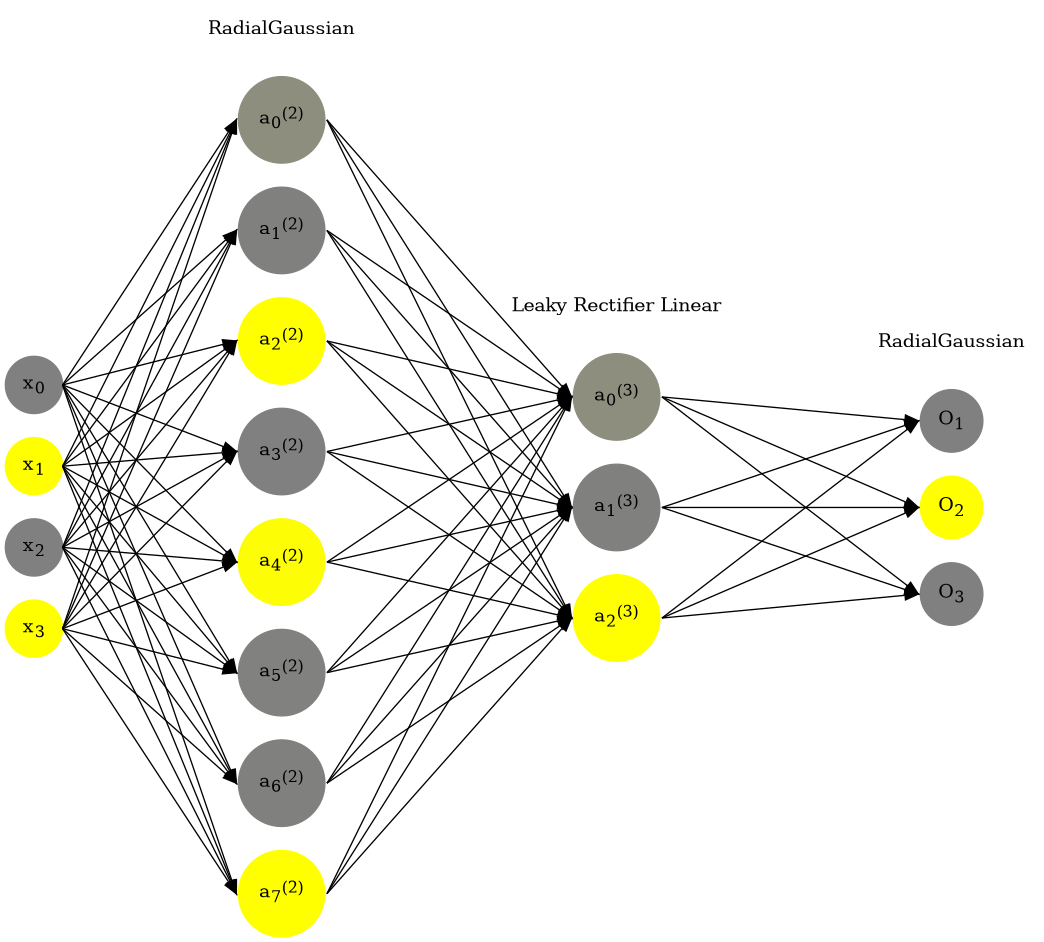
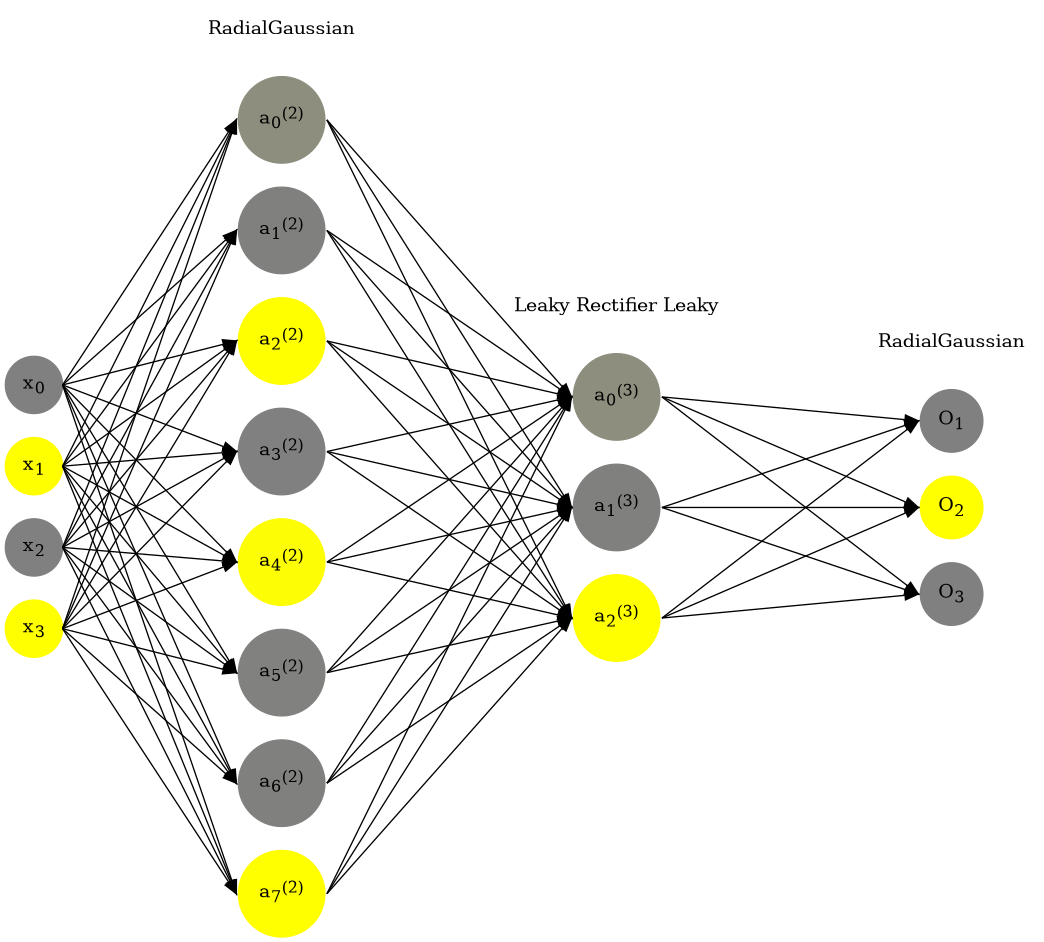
node "Leaky Rectifier Linear": label "Leaky Rectifier Linear" -> "Leaky Rectifier Leaky"
